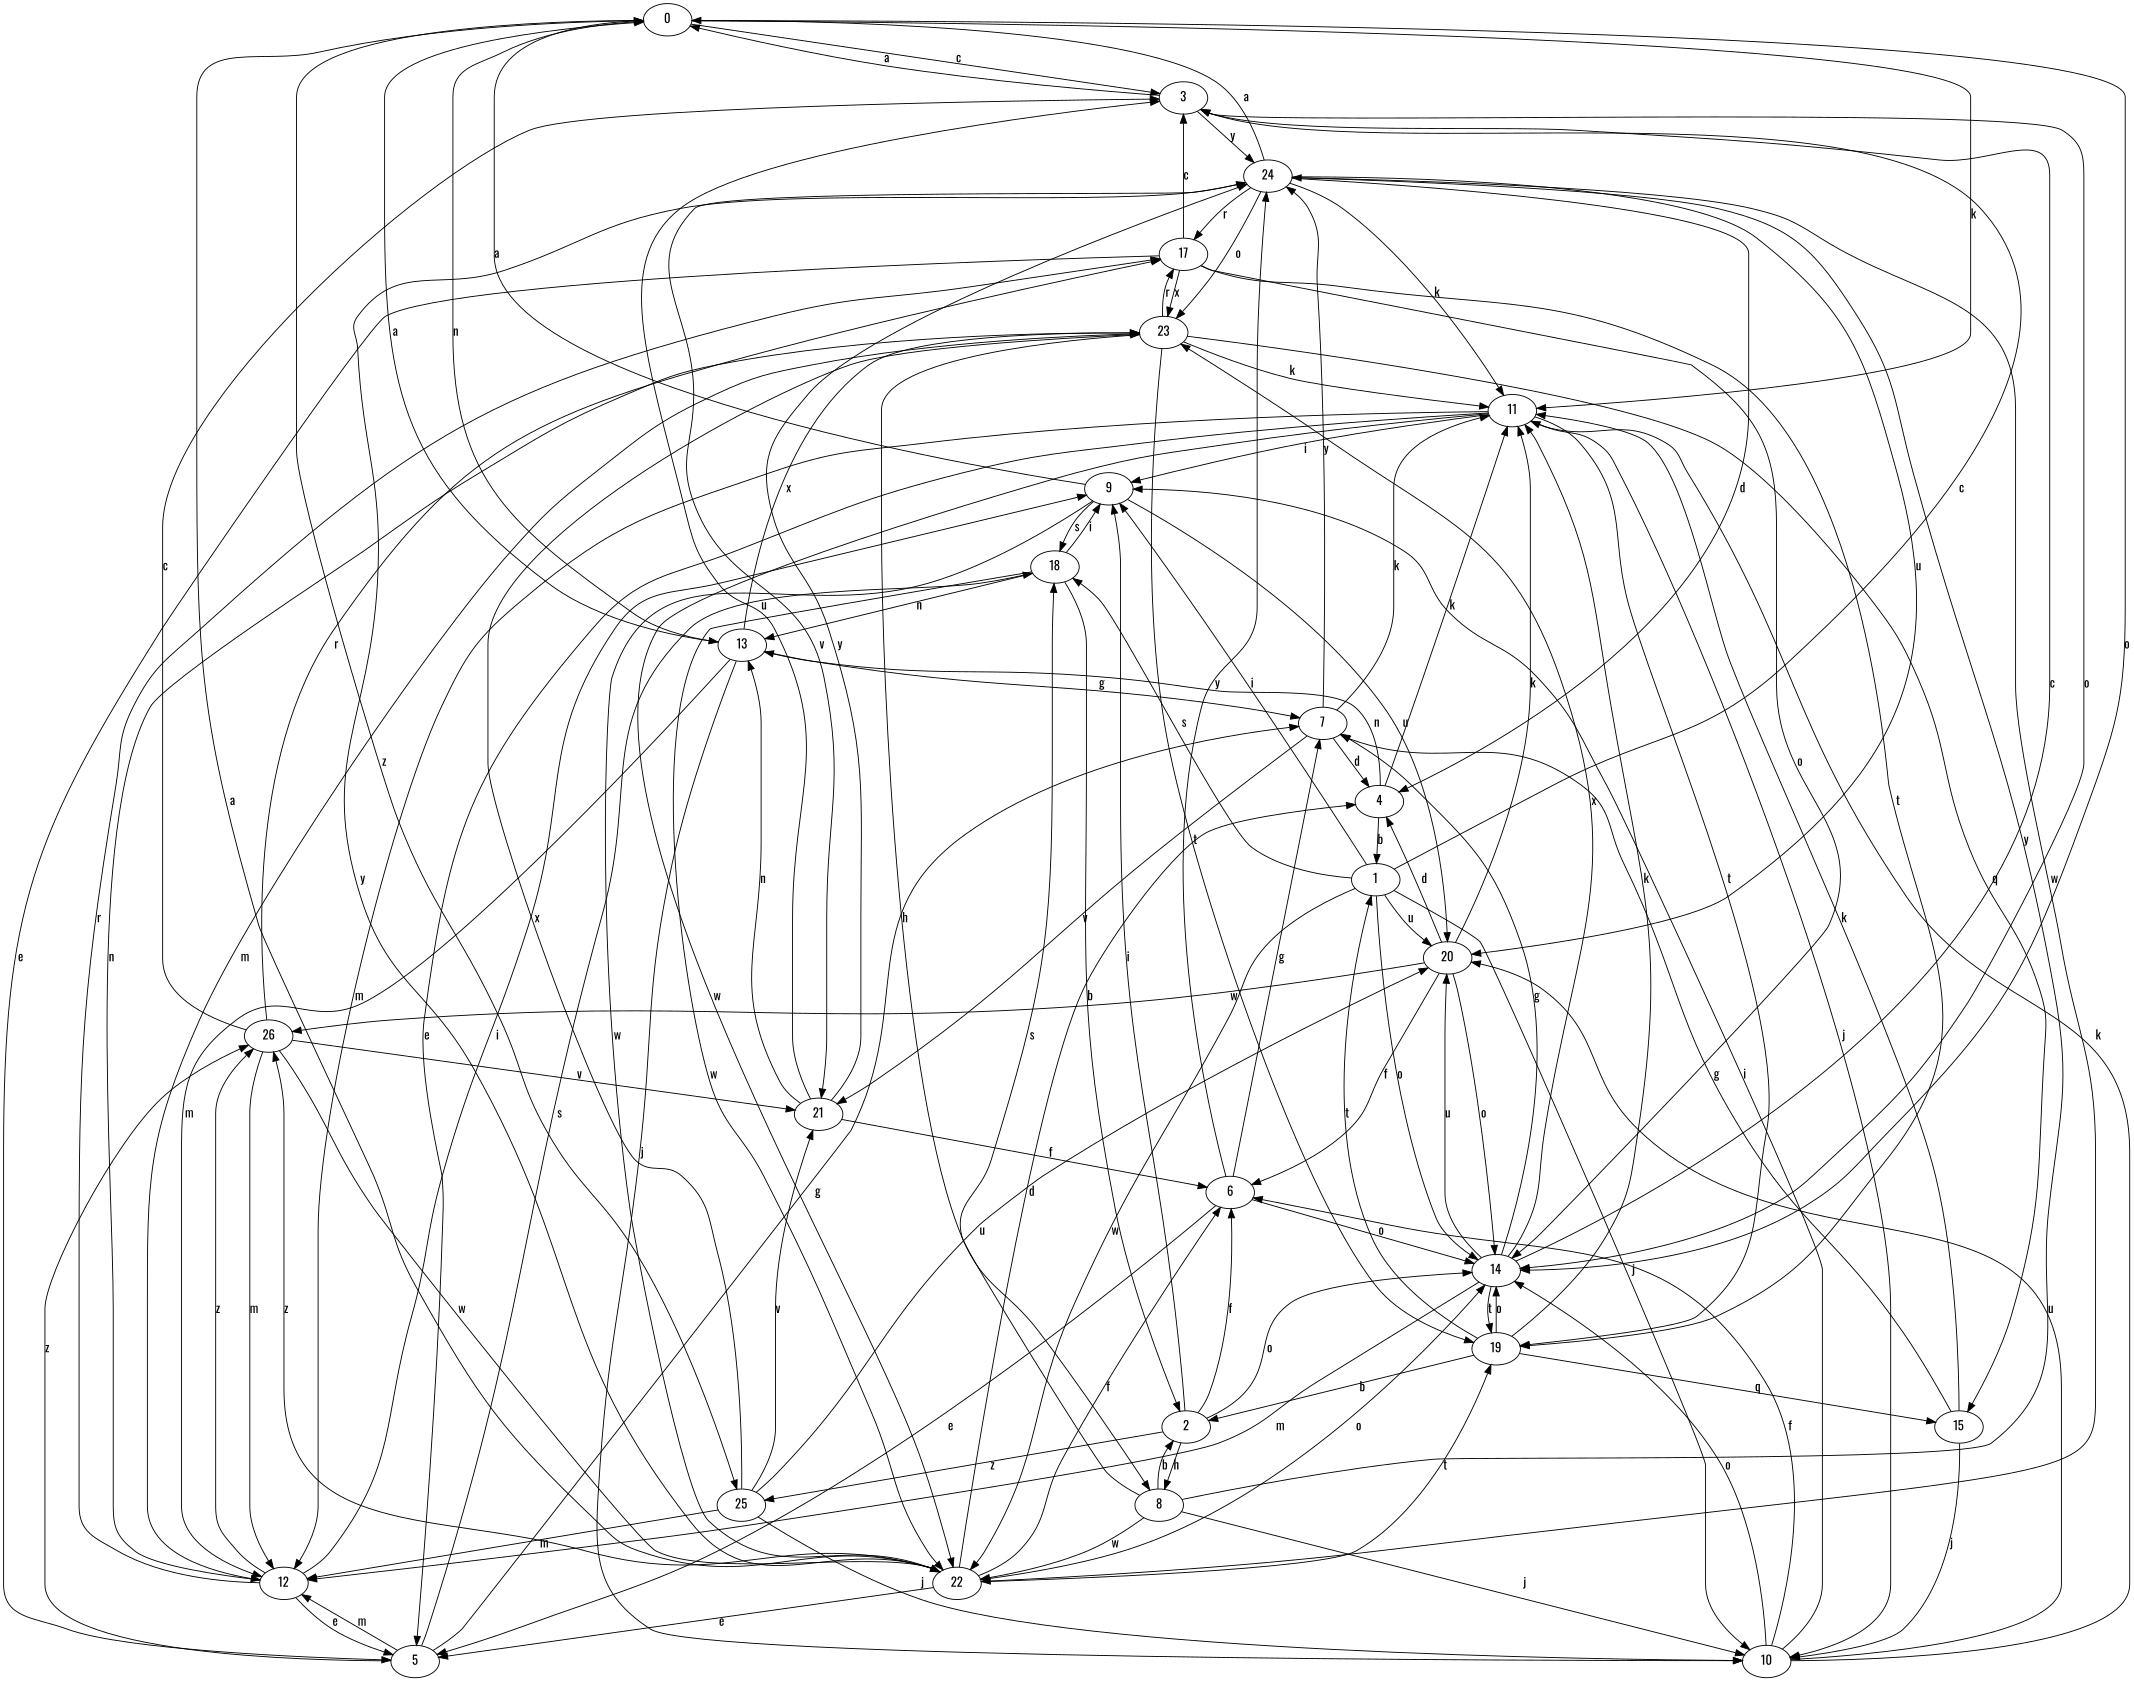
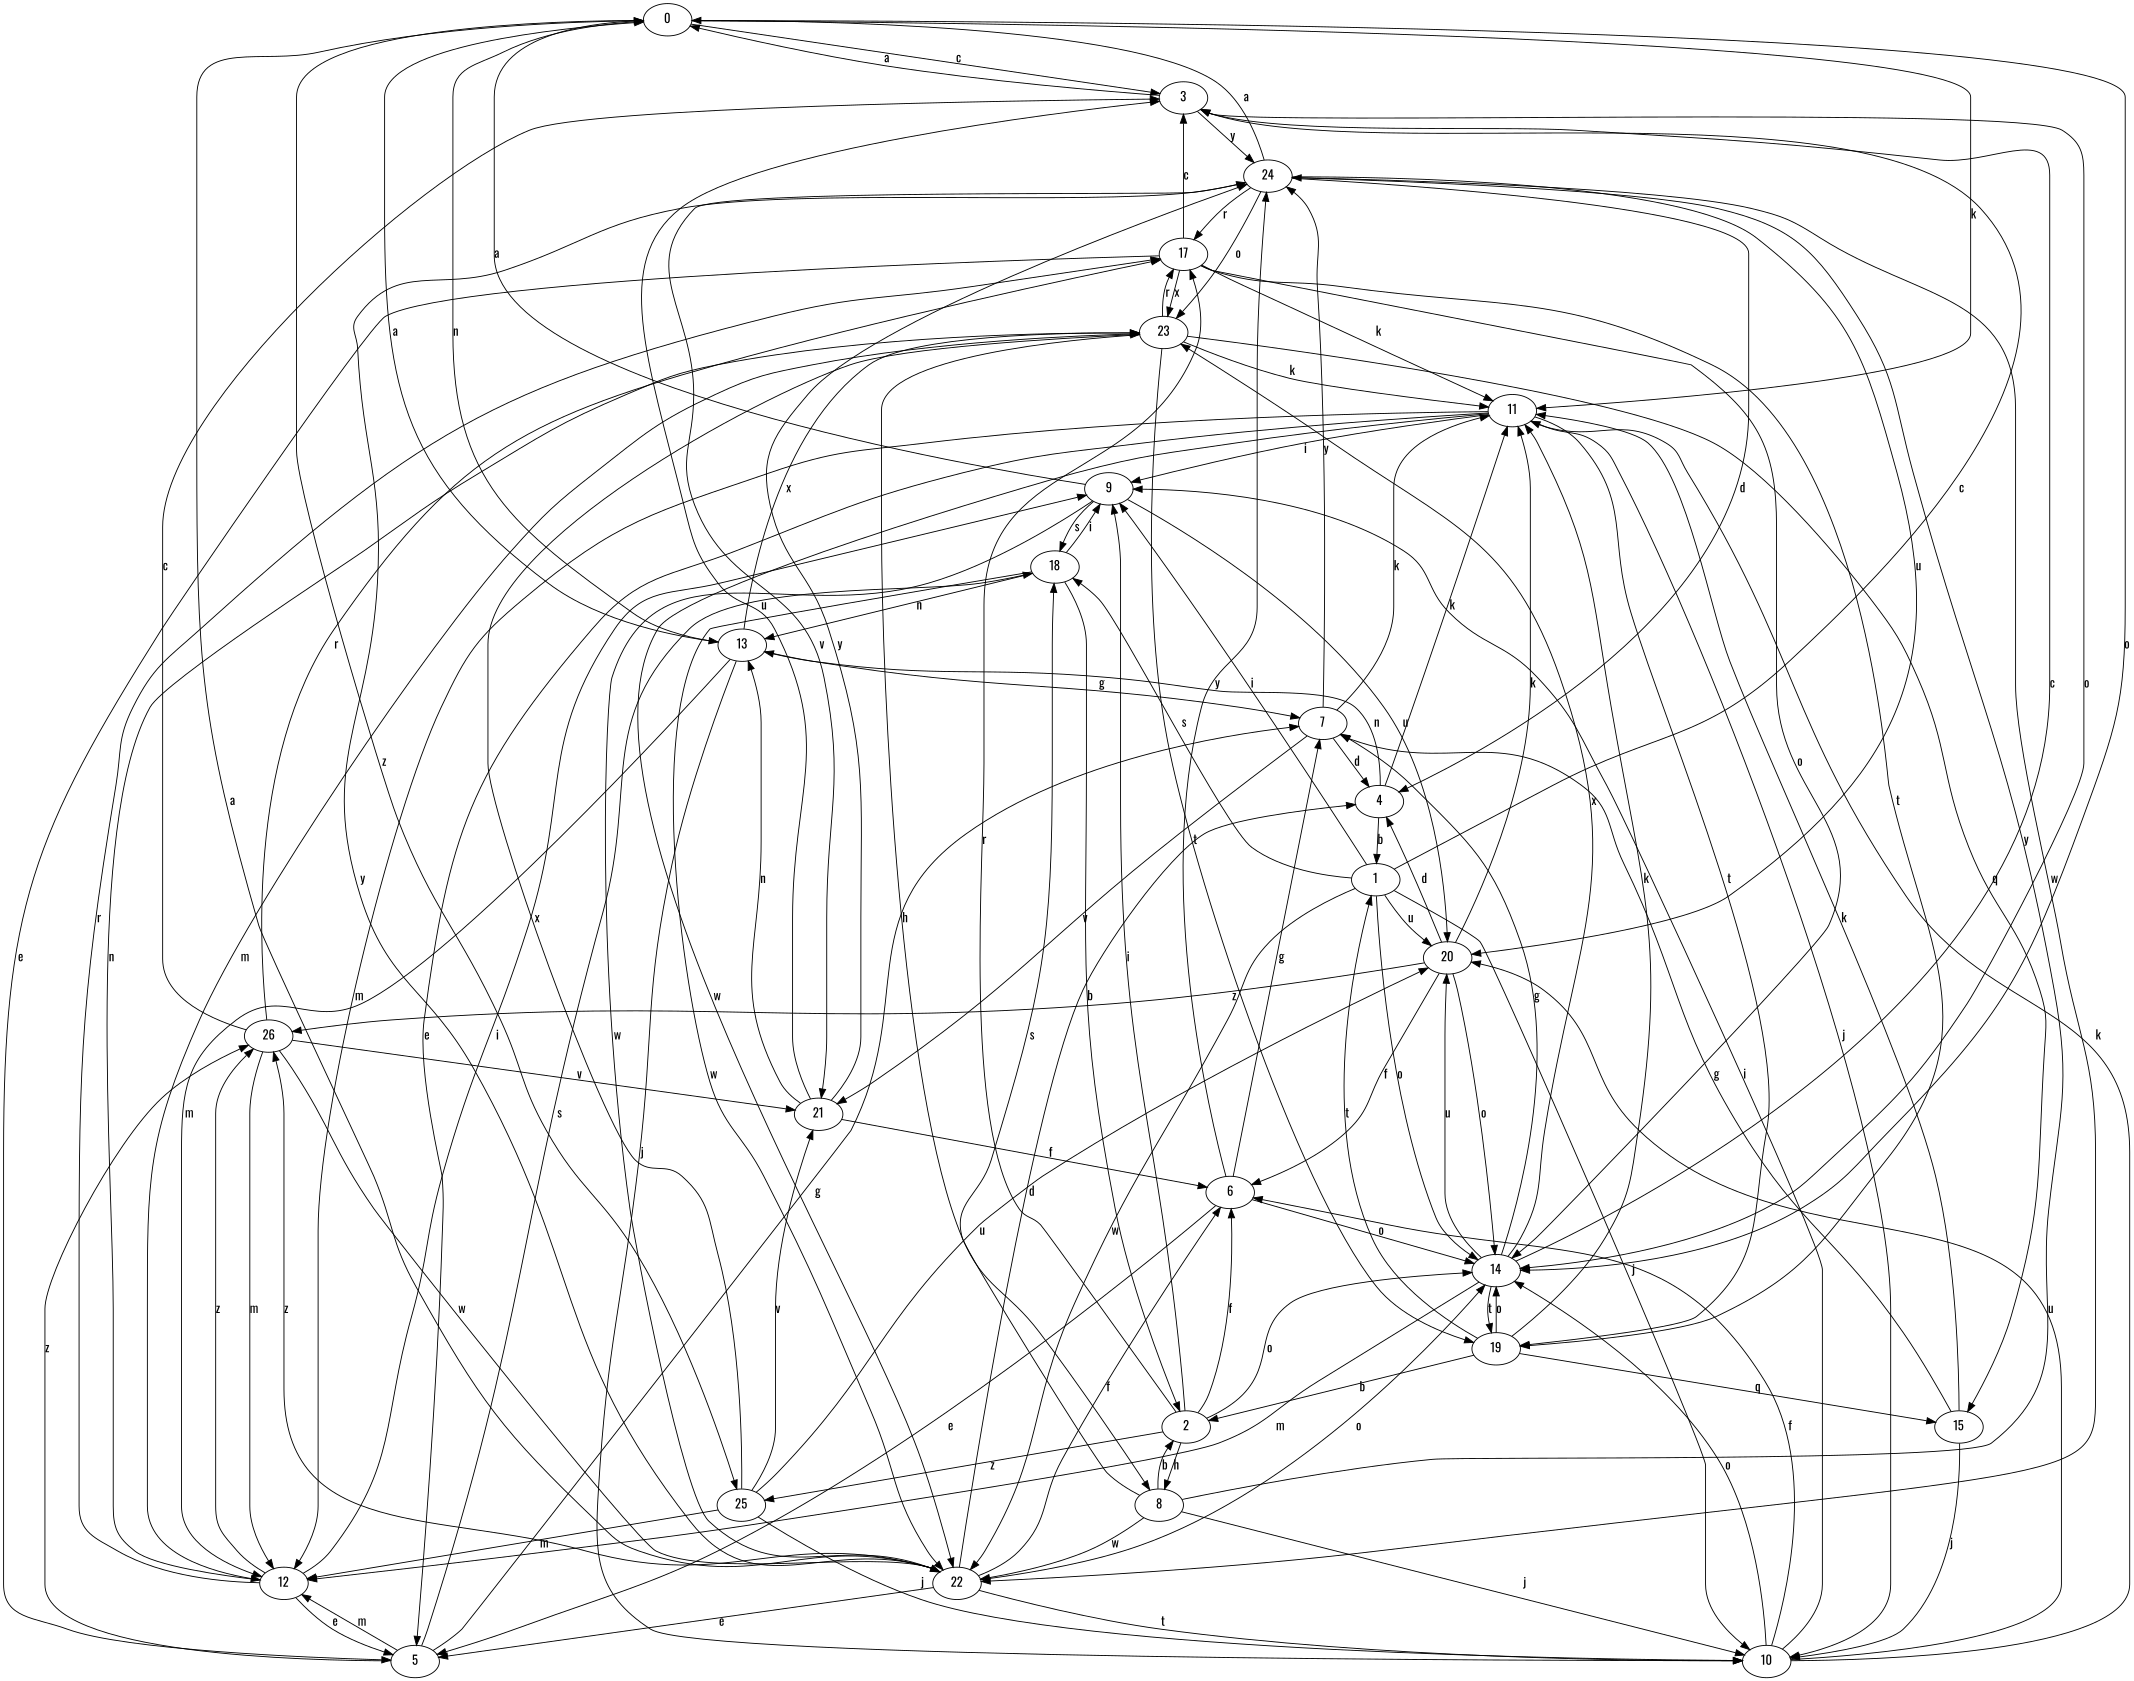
edge "24" -> "11": now "17" -> "11"
edge "2" -> "17": added, label "r"
edge "20" -> "26": label "w" -> "z"
edge "22" -> "19": now "22" -> "10"
